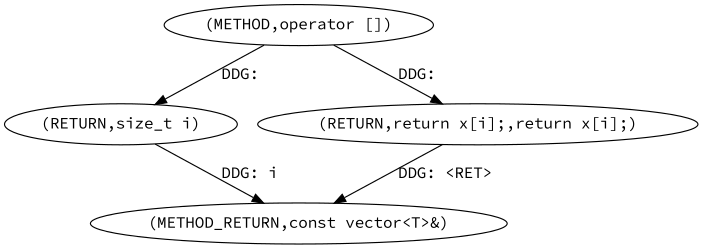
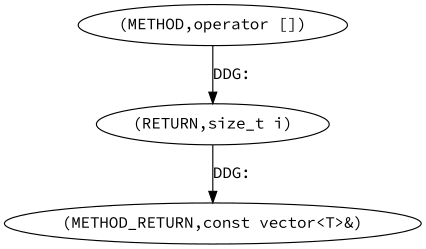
node "(RETURN,return x[i];,return x[i];)": removed
edge "(RETURN,size_t i)" -> "(METHOD_RETURN,const vector<T>&)": label "DDG: i" -> "DDG: "
